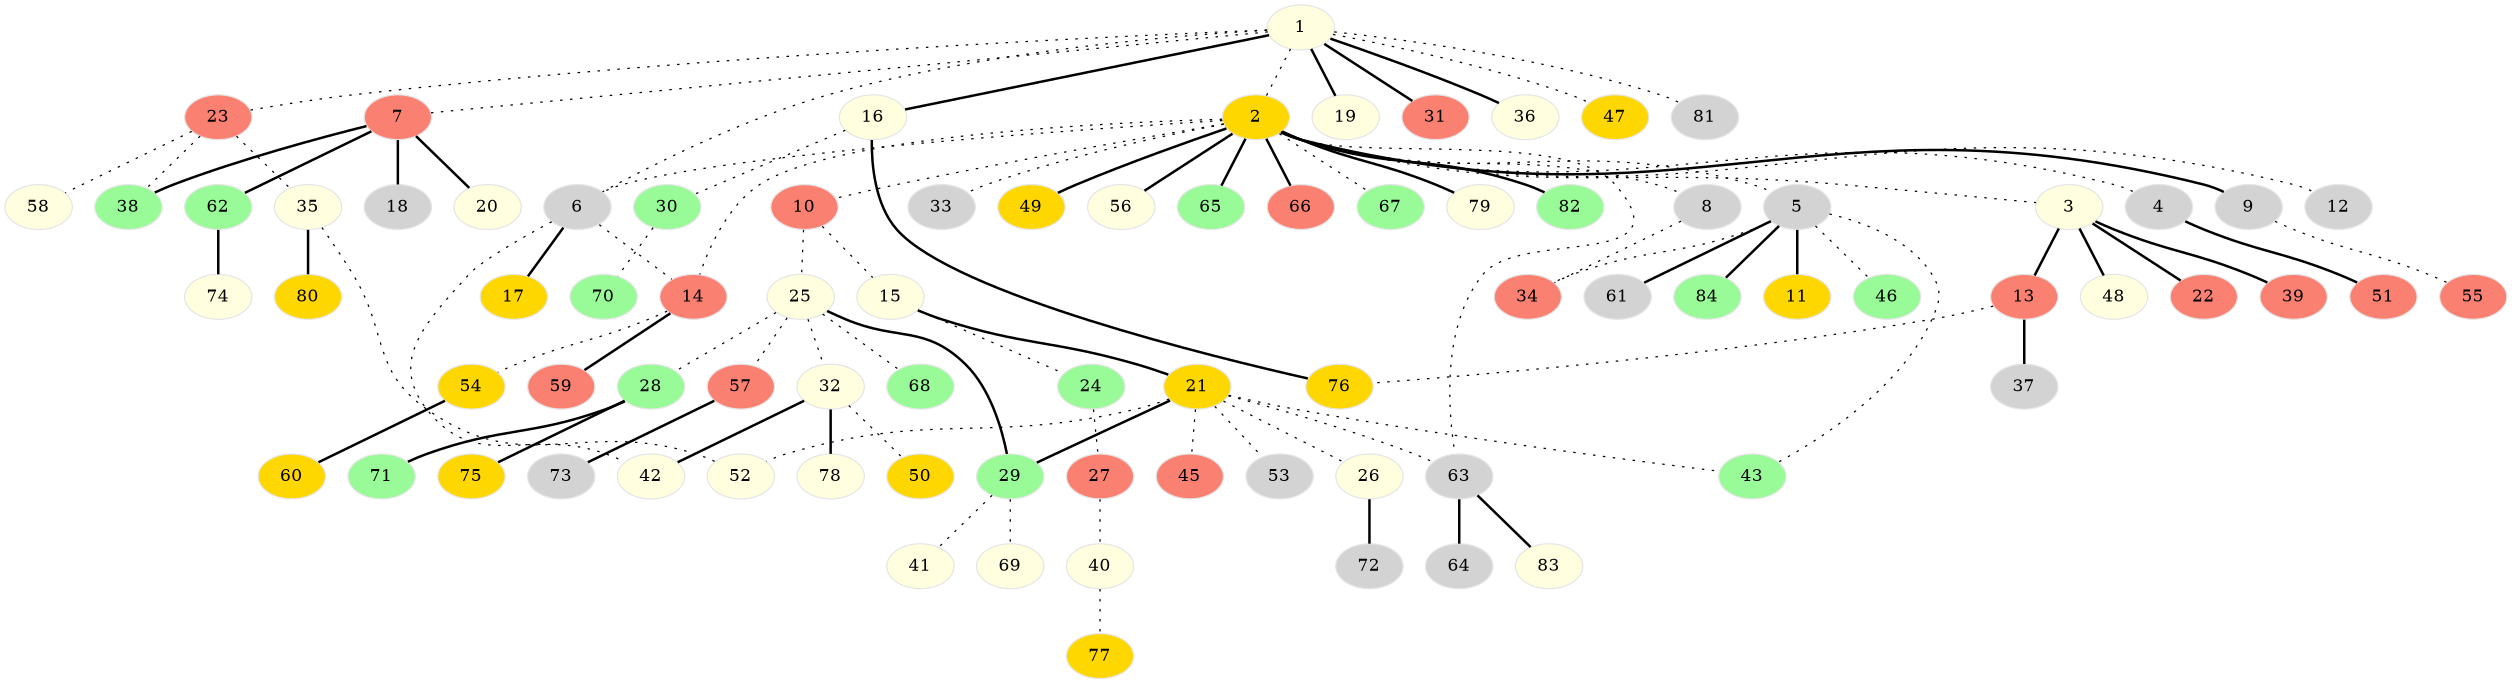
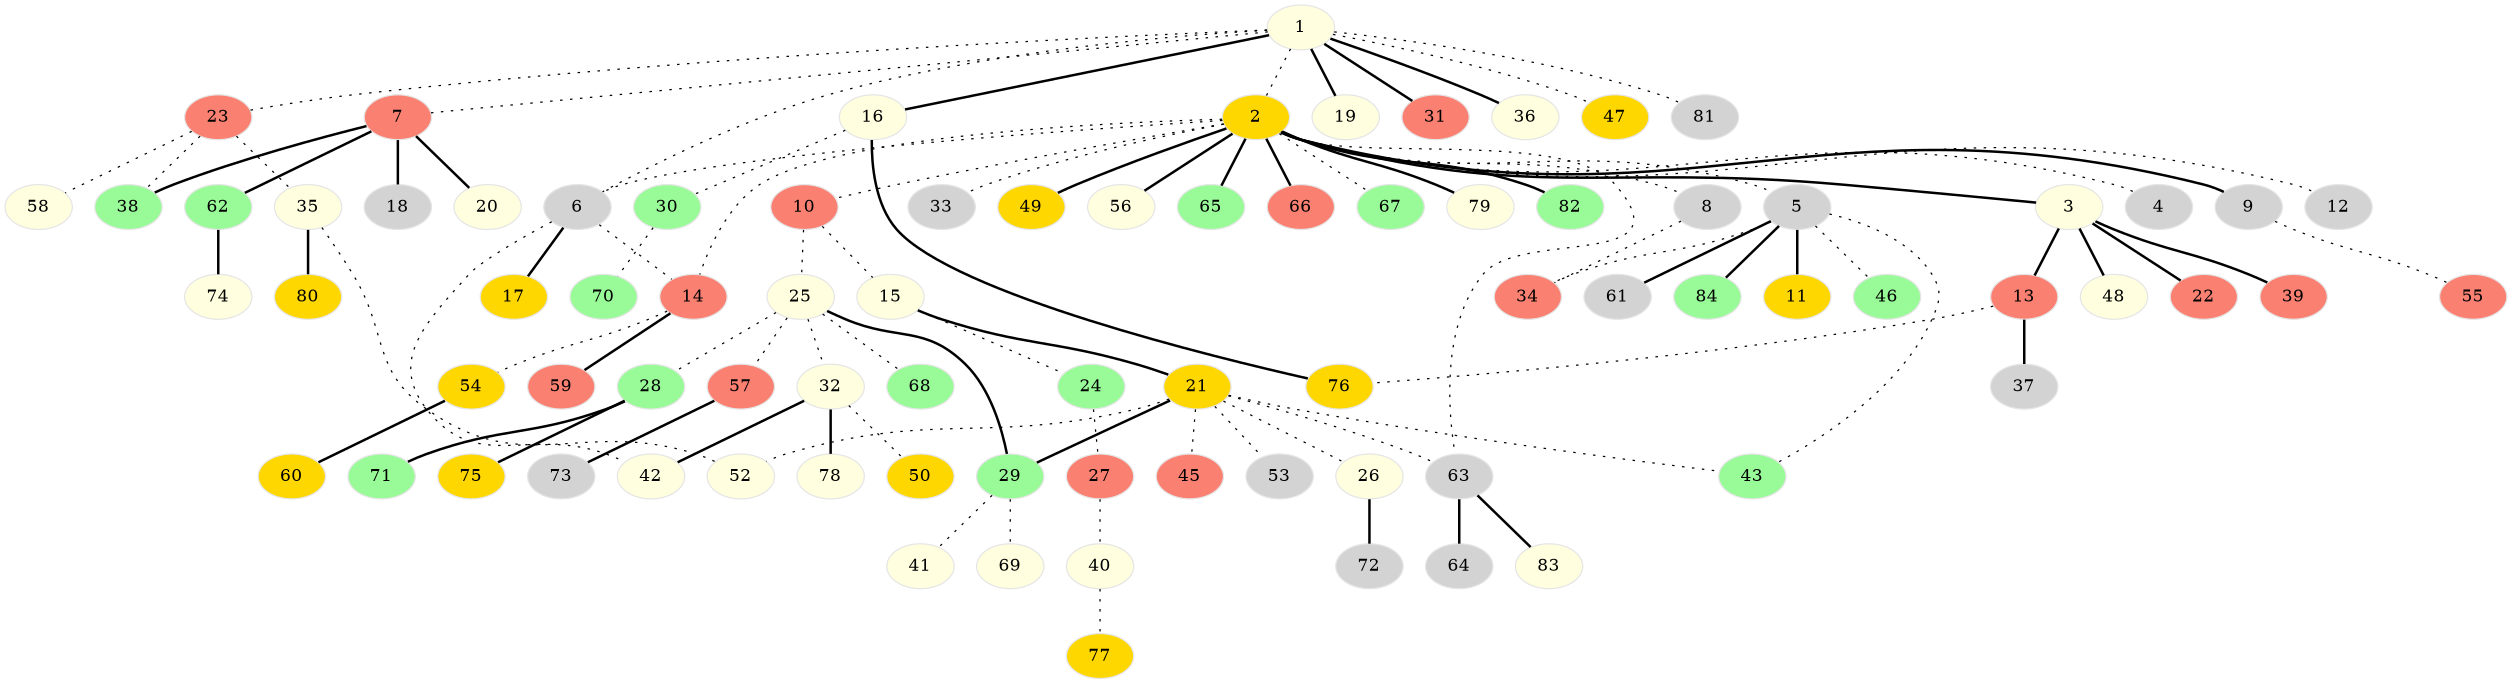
edge "2" -- "3": style dotted -> bold
node "51": removed
